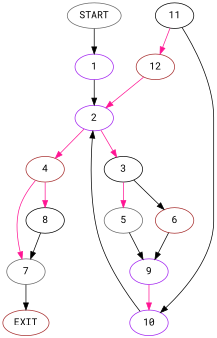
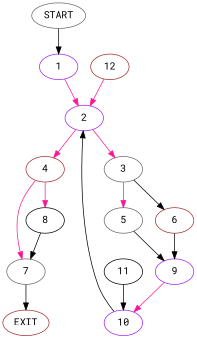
edge "11" -> "12": removed
edge "1" -> "2": color black -> deeppink
node "3": color black -> gray40
